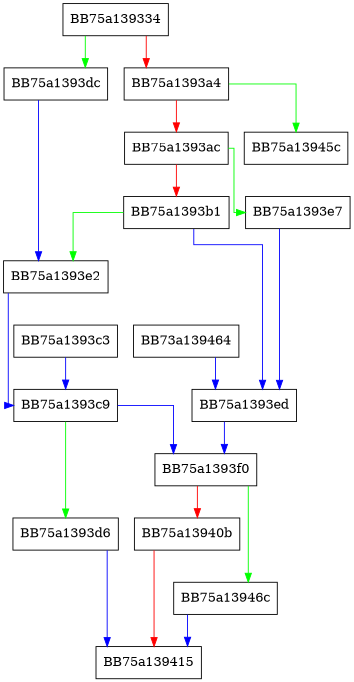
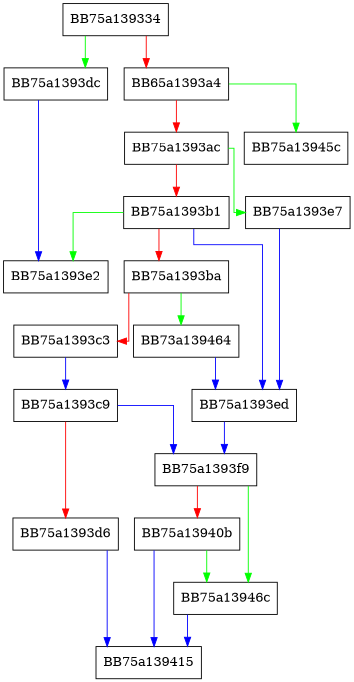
node "BB75a1393a4": label "BB75a1393a4" -> "BB65a1393a4"
node "BB75a1393ba": added
edge "BB75a1393e2" -> "BB75a1393c9": removed
edge "BB75a1393c9" -> "BB75a1393d6": color green -> red
node "BB75a1393f0": label "BB75a1393f0" -> "BB75a1393f9"
edge "BB75a13940b" -> "BB75a13946c": added
edge "BB75a13940b" -> "BB75a139415": color red -> blue
